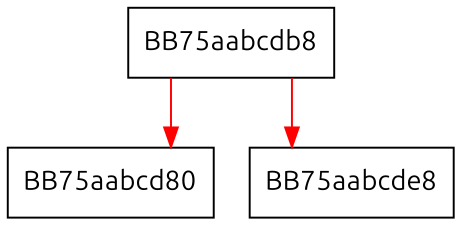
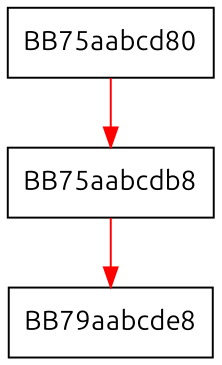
edge "BB75aabcdb8" -> "BB75aabcd80": reversed
node "BB75aabcde8": label "BB75aabcde8" -> "BB79aabcde8"
